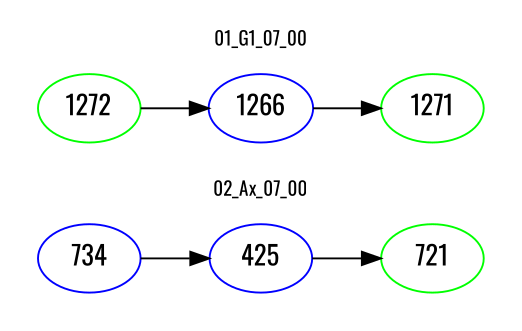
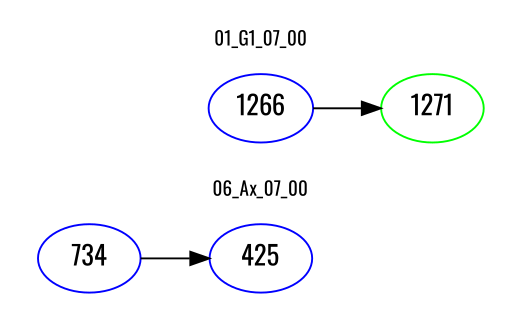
node "1272": removed
cluster "02_Ax_07_00": label "02_Ax_07_00" -> "06_Ax_07_00"
node "721": removed
